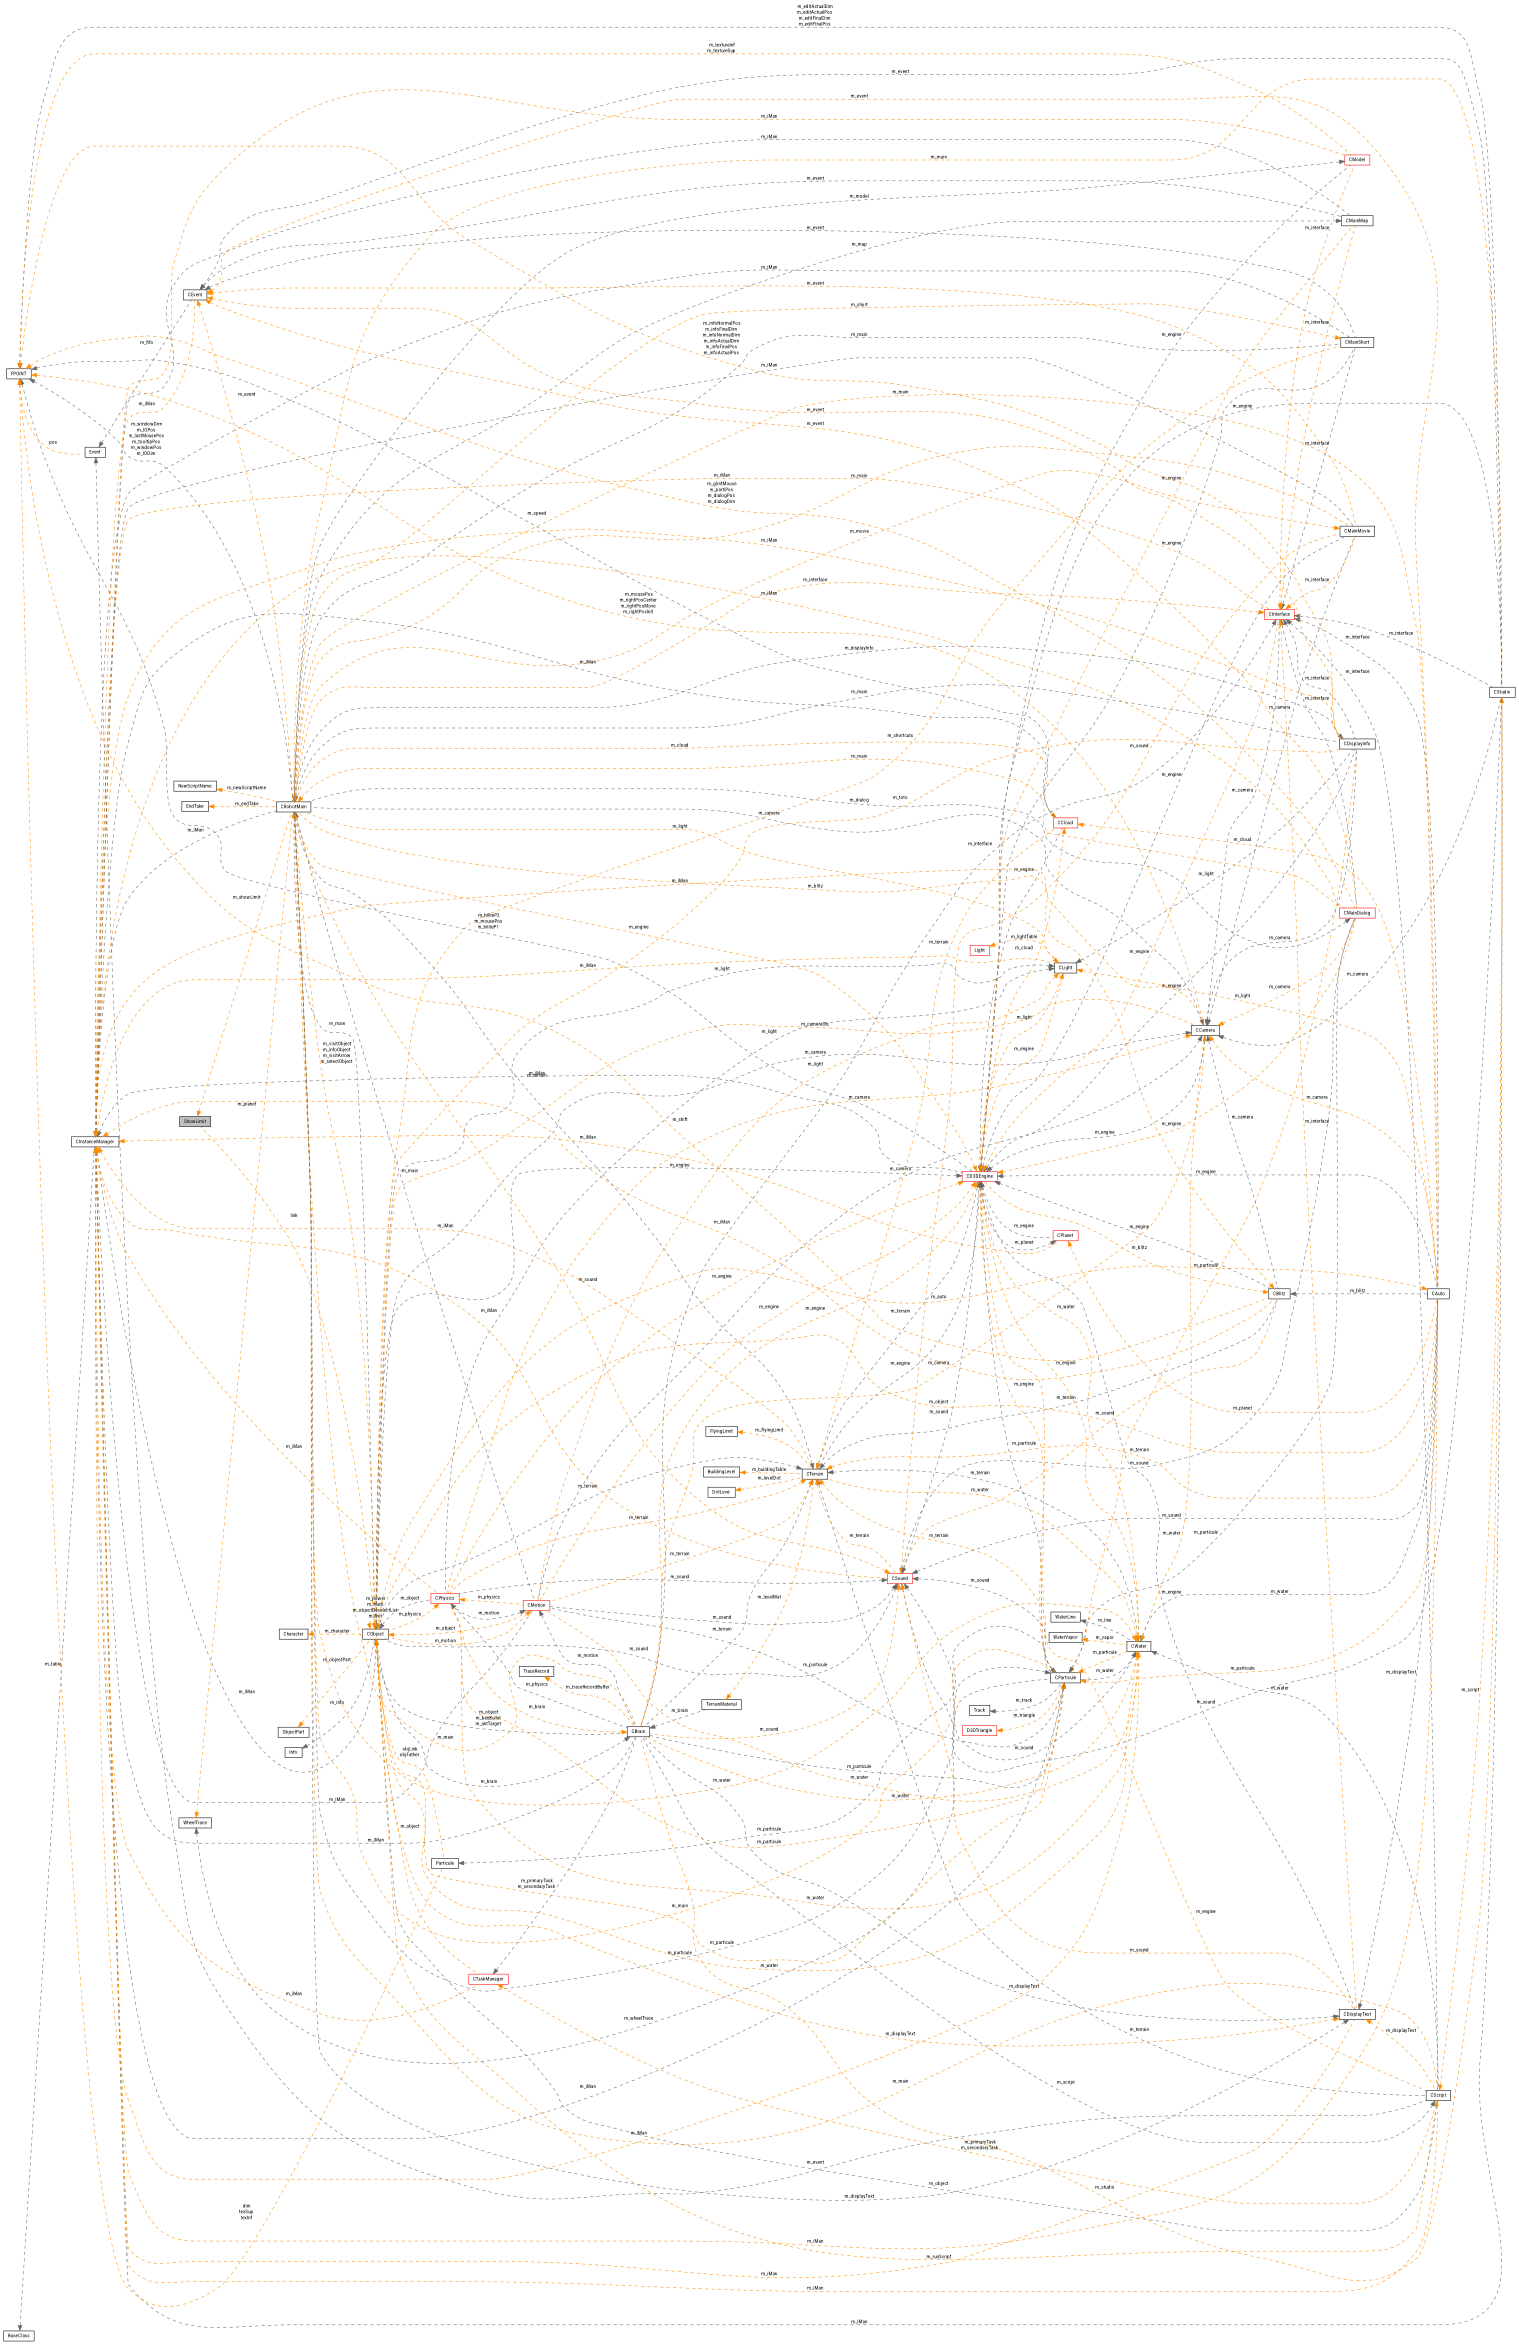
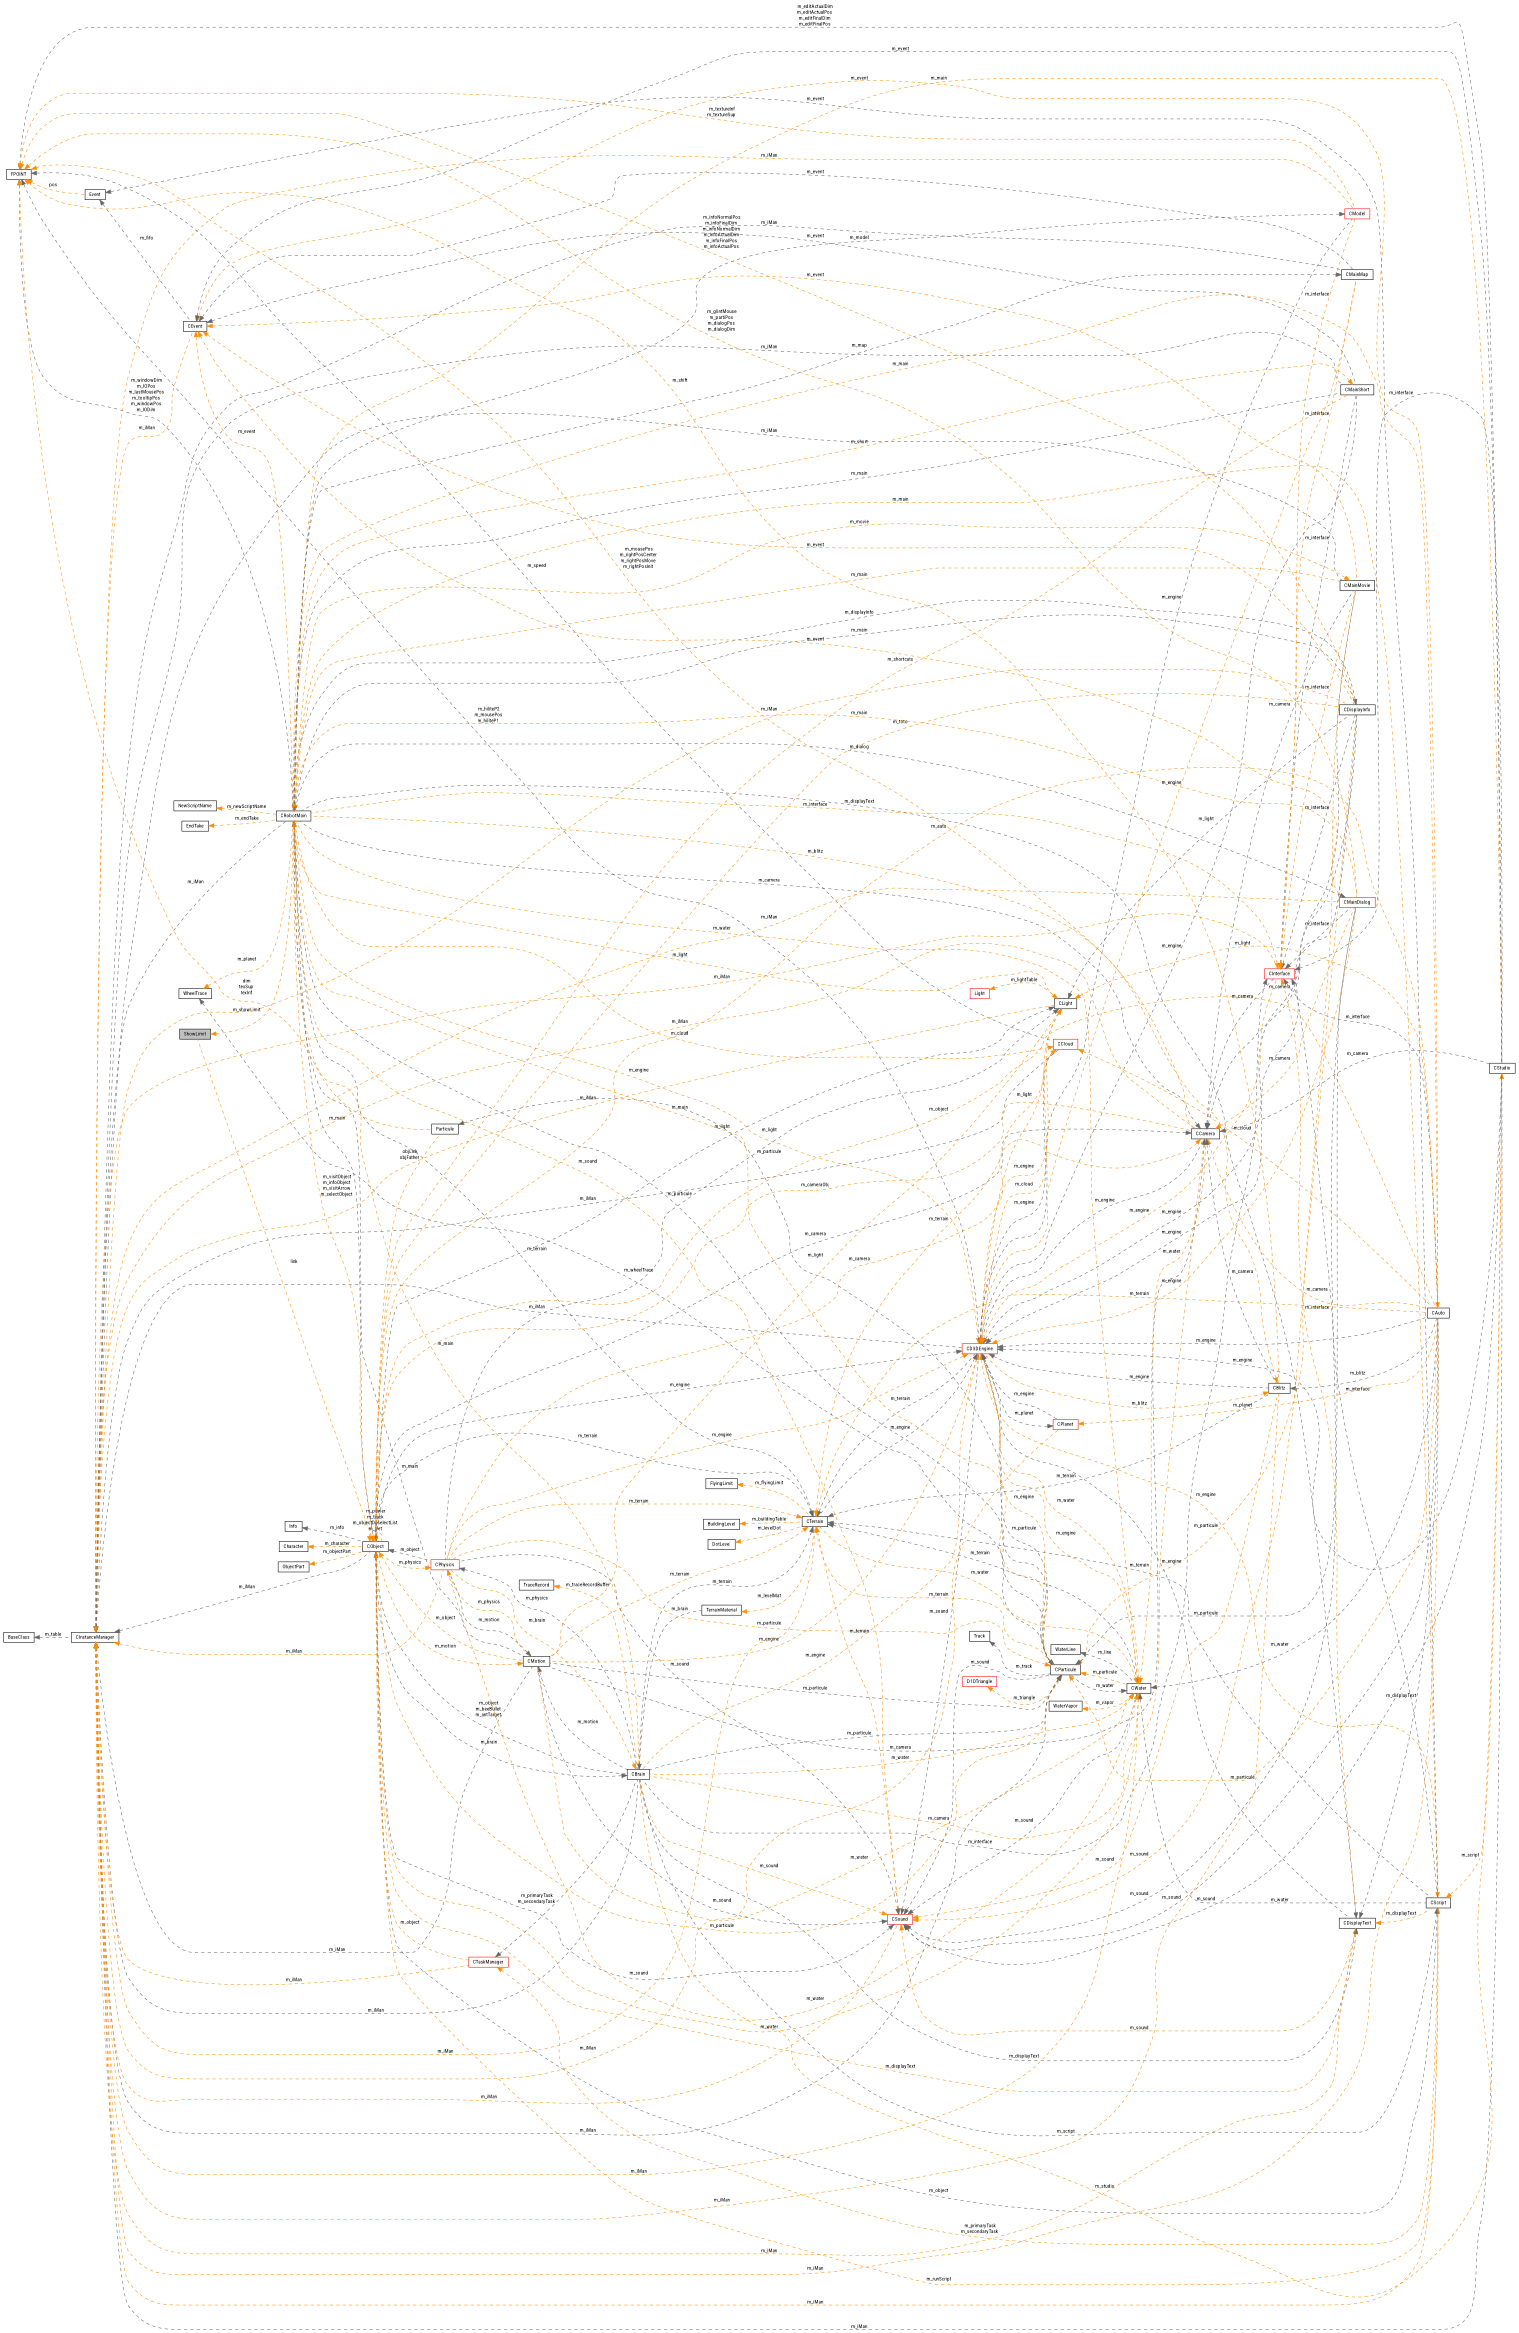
node "CMotion": color red -> black
node "D3DTriangle": label "D3DTriangle" -> "D1DTriangle"
edge "CScript" -> "CRobotMain": reversed
